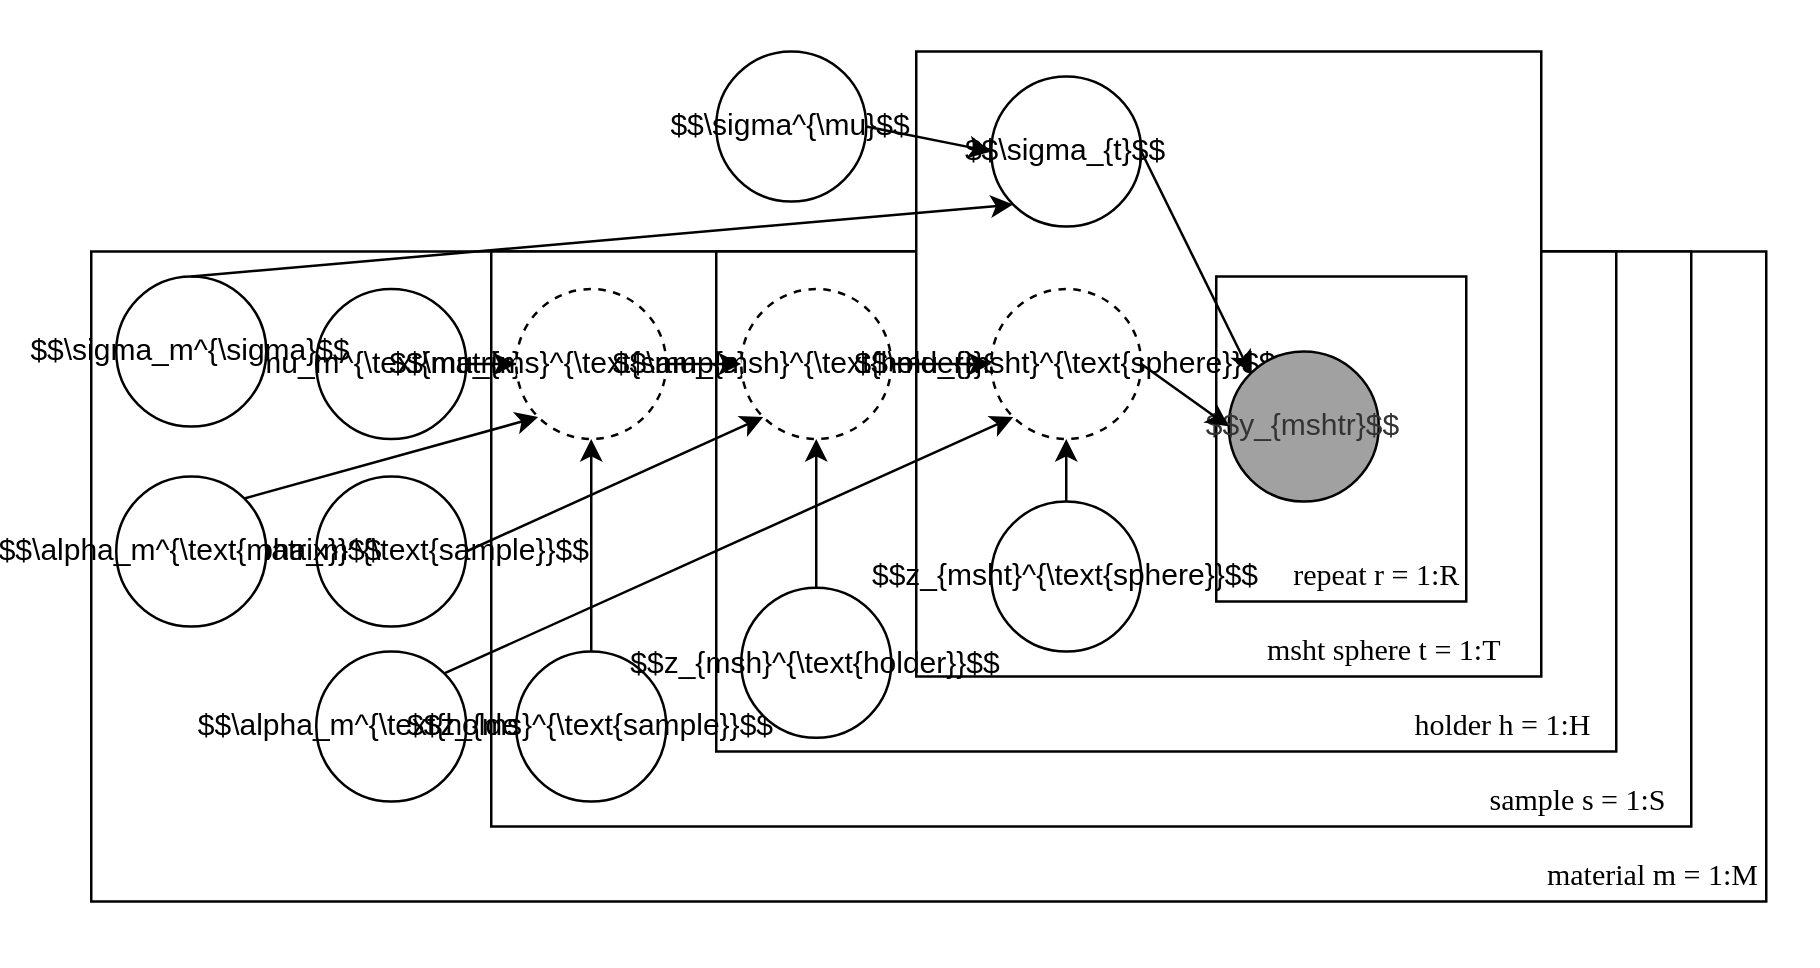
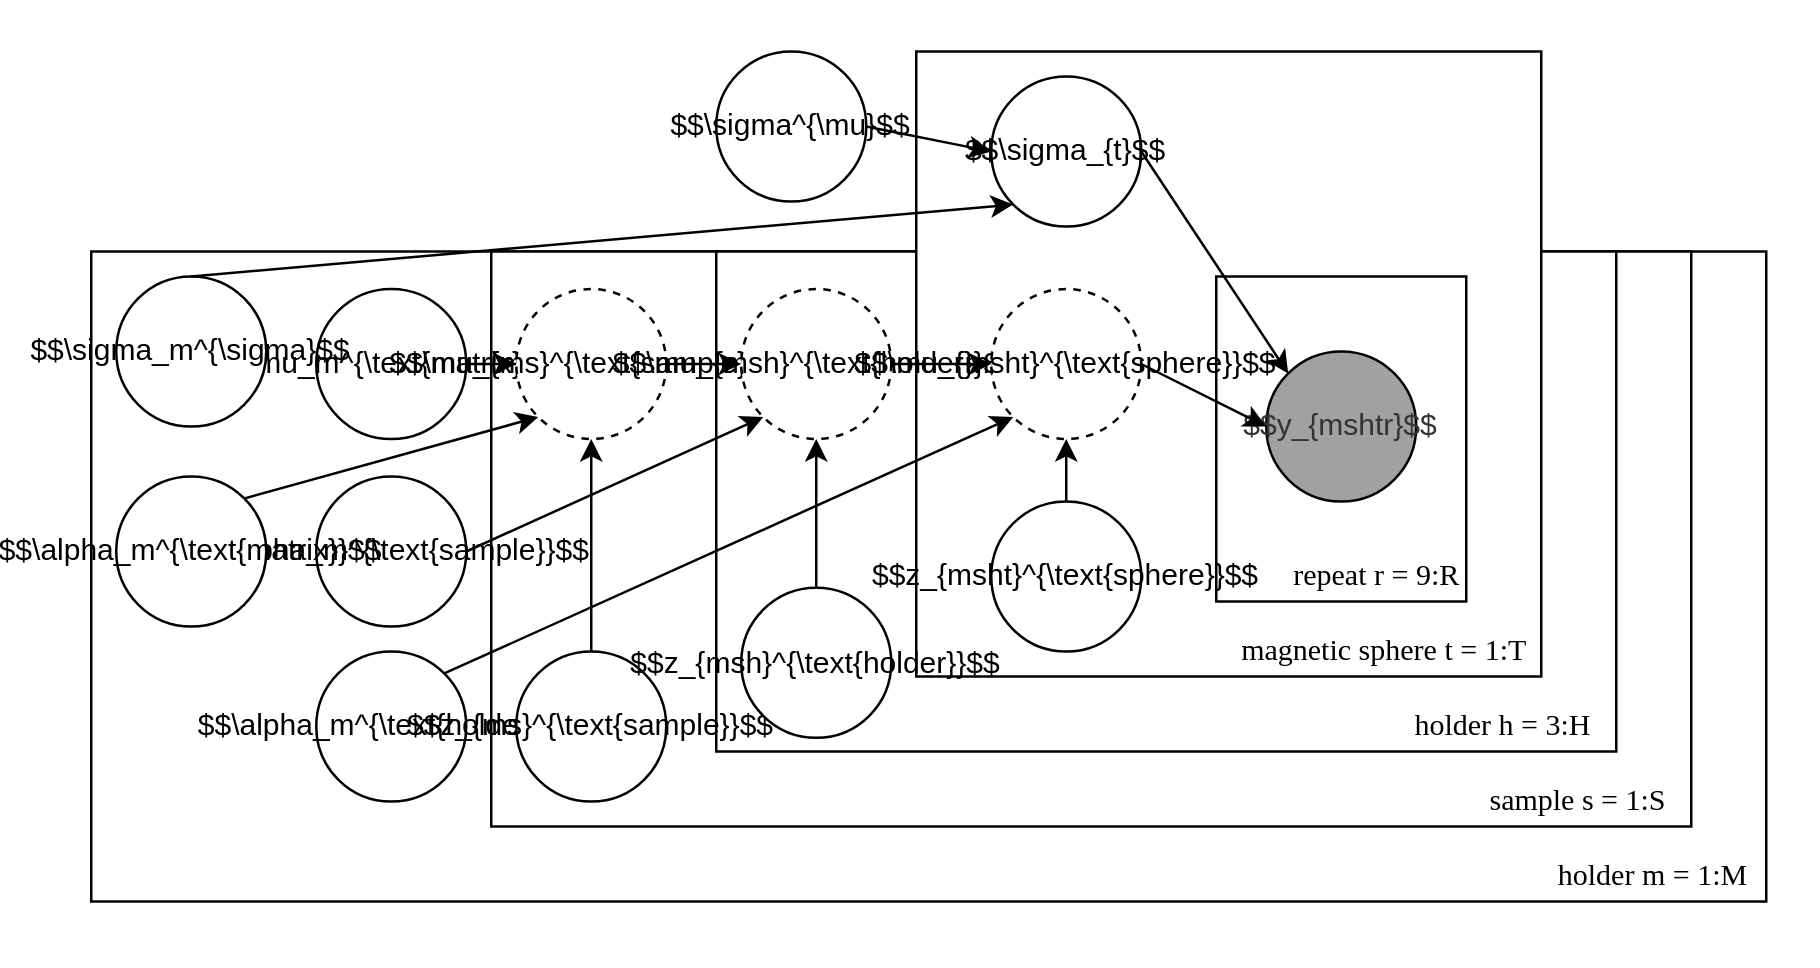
node "$$y_{mshtr}$$": moved (1304, 426) -> (1341, 426)
node "repeat r = 1:R": label "repeat r = 1:R" -> "repeat r = 9:R"
node "msht sphere t = 1:T": label "msht sphere t = 1:T" -> "magnetic sphere t = 1:T"
node "holder h = 1:H": label "holder h = 1:H" -> "holder h = 3:H"
node "material m = 1:M": label "material m = 1:M" -> "holder m = 1:M"
